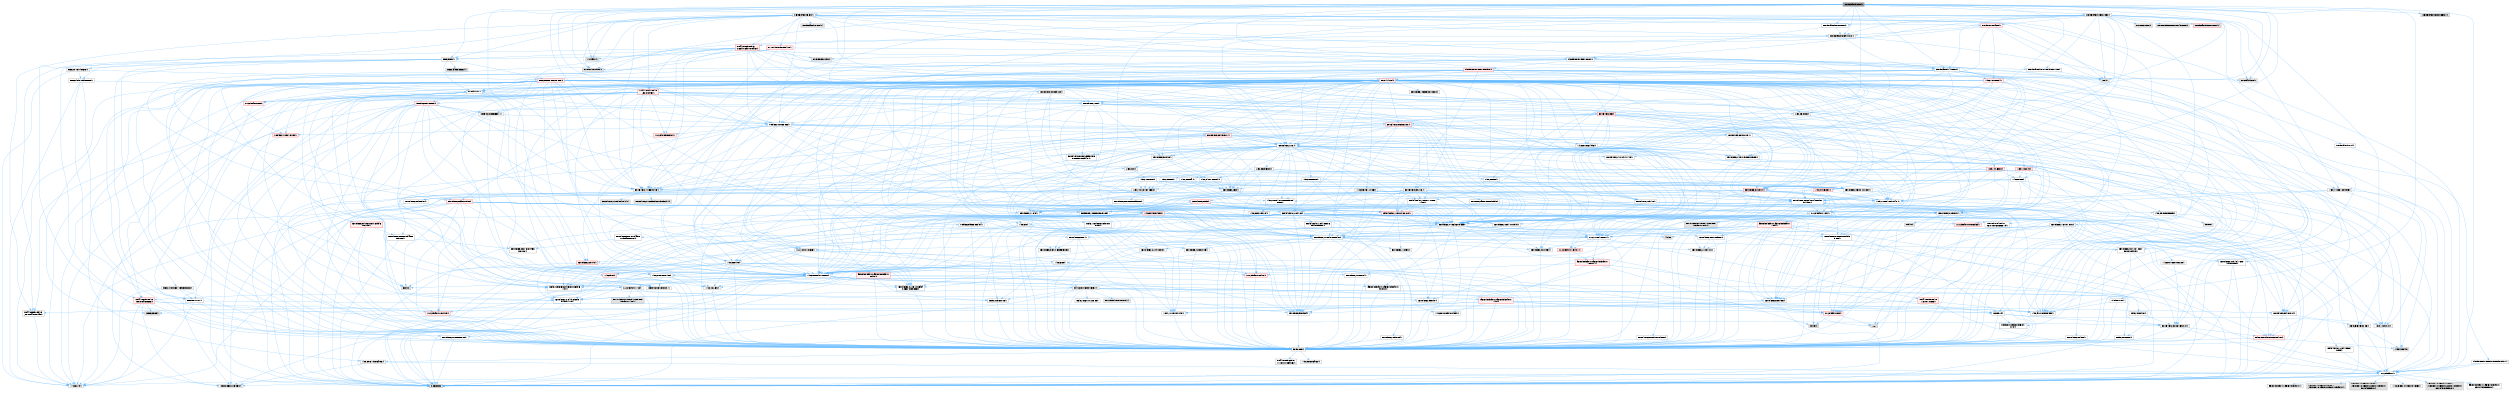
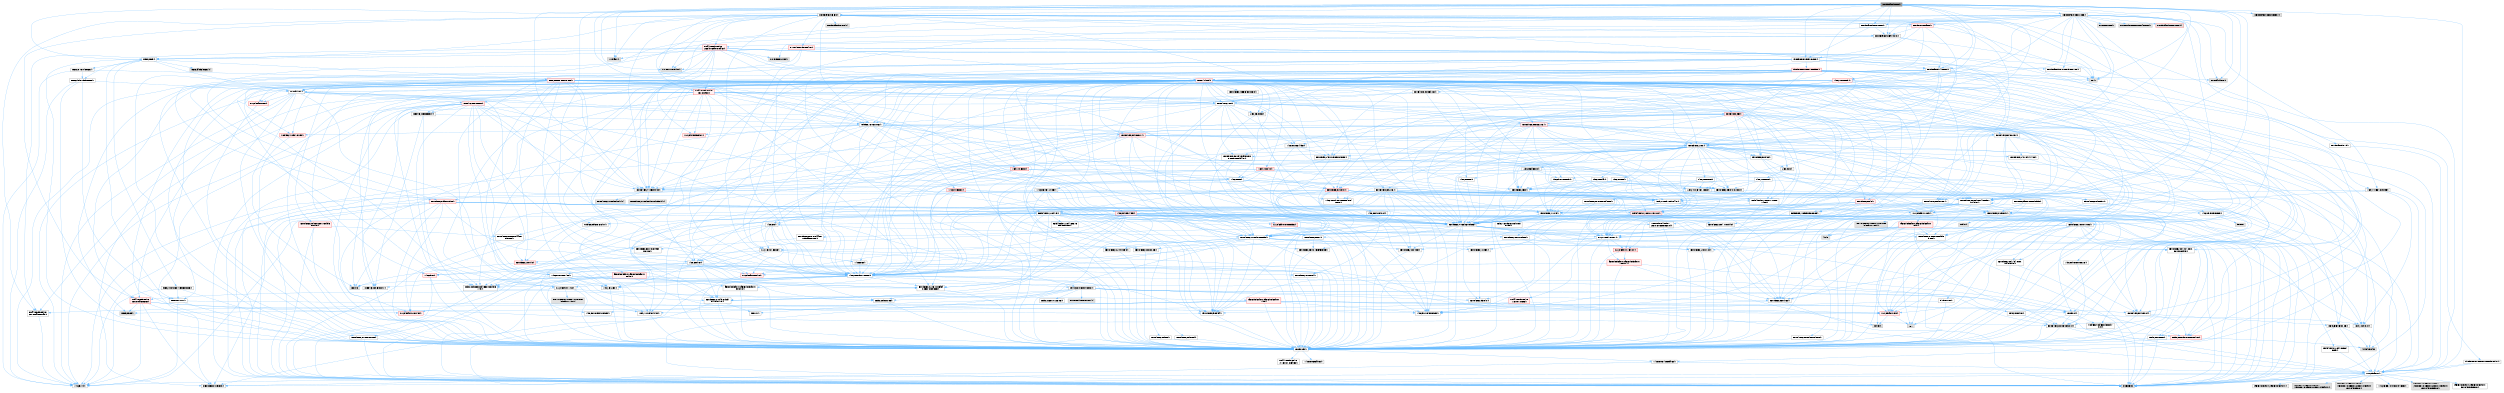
node "Containers/Archive.h": label "Containers/Archive.h" -> "Containers/StaticArray.h"
node "IsEnum.h": added
